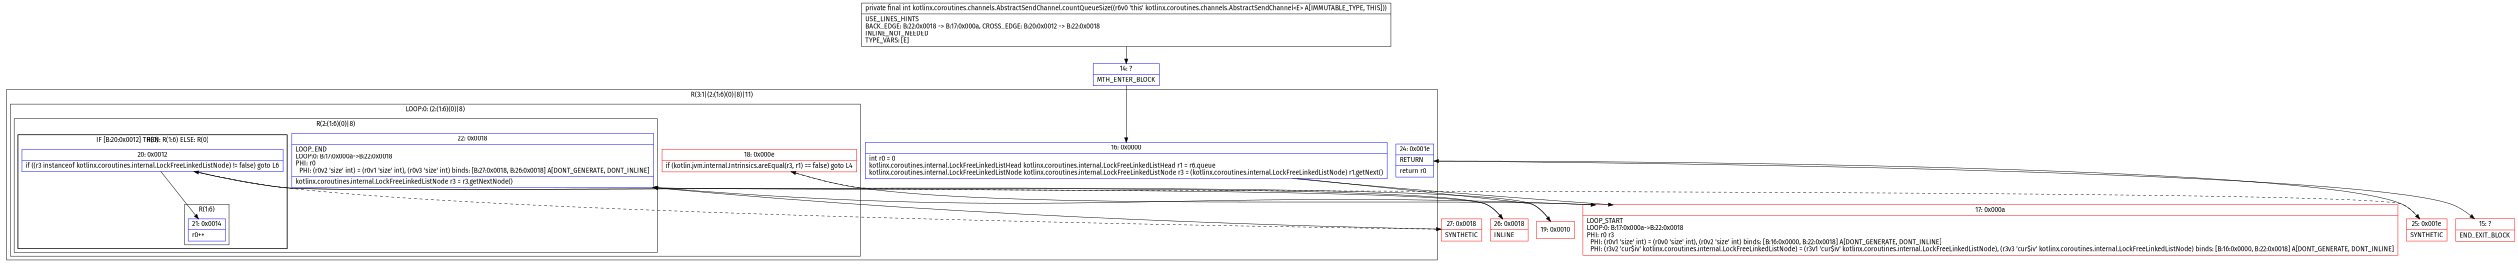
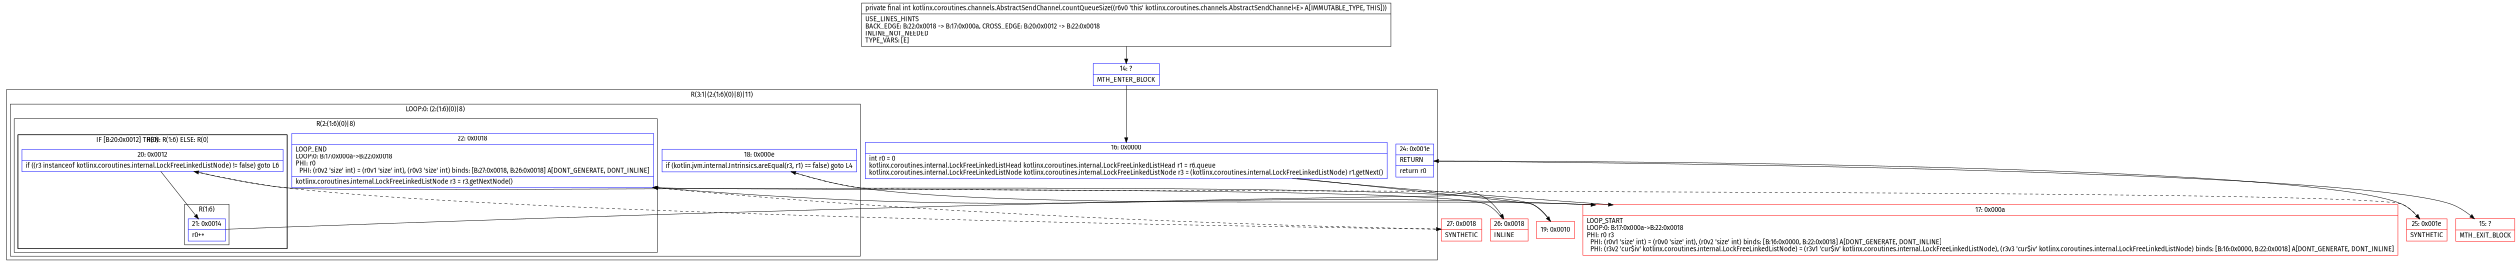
node "18: 0x000e": color red -> blue
edge "20: 0x0012" -> "26: 0x0018": now "21: 0x0014" -> "26: 0x0018"
edge "27: 0x0018" -> "22: 0x0018": style solid -> dashed
node "15: ?": text "END_EXIT_BLOCK" -> "MTH_EXIT_BLOCK"
